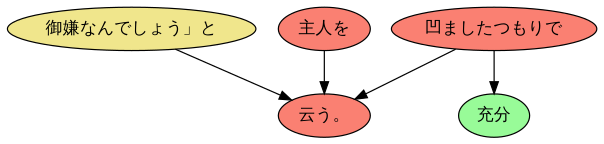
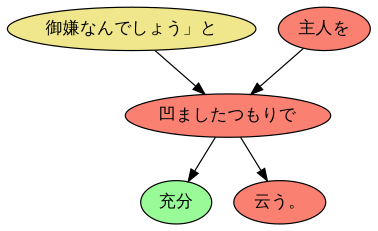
edge "主人を" -> "云う。": now "主人を" -> "凹ましたつもりで"
edge "御嫌なんでしょう」と" -> "云う。": now "御嫌なんでしょう」と" -> "凹ましたつもりで"
